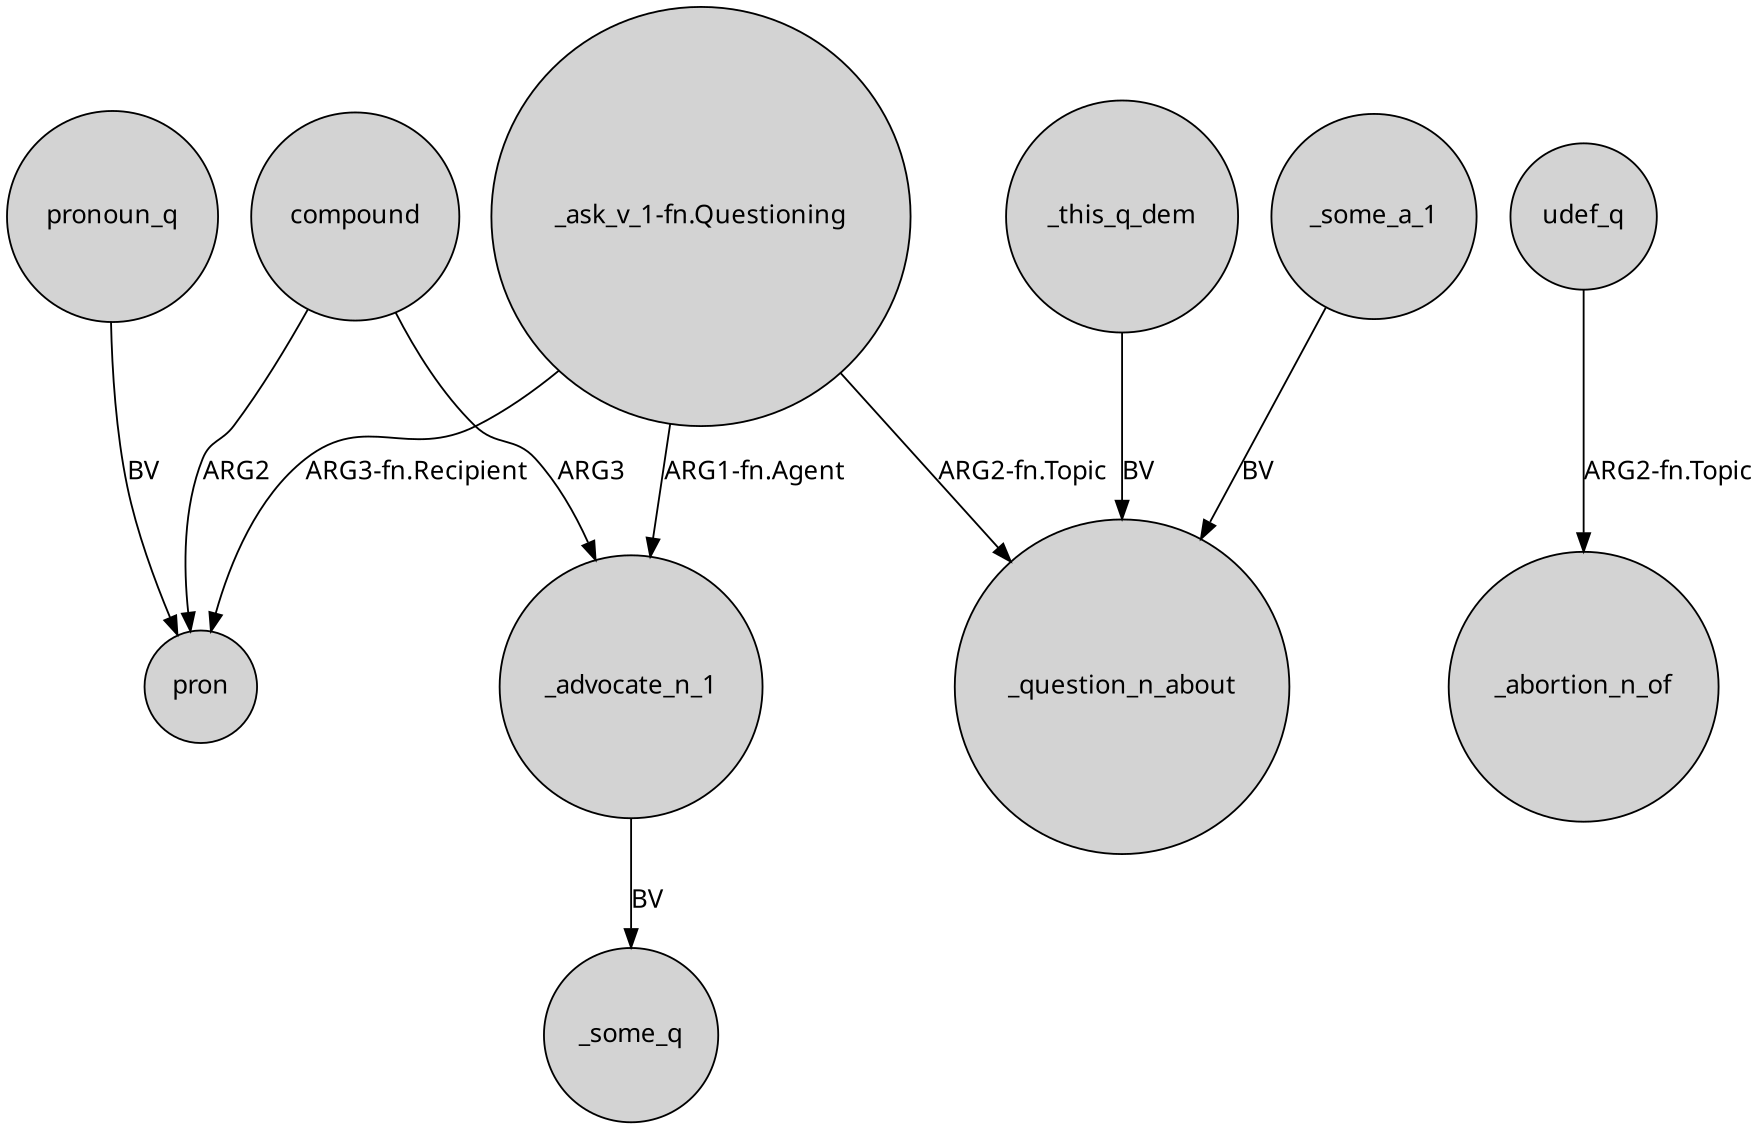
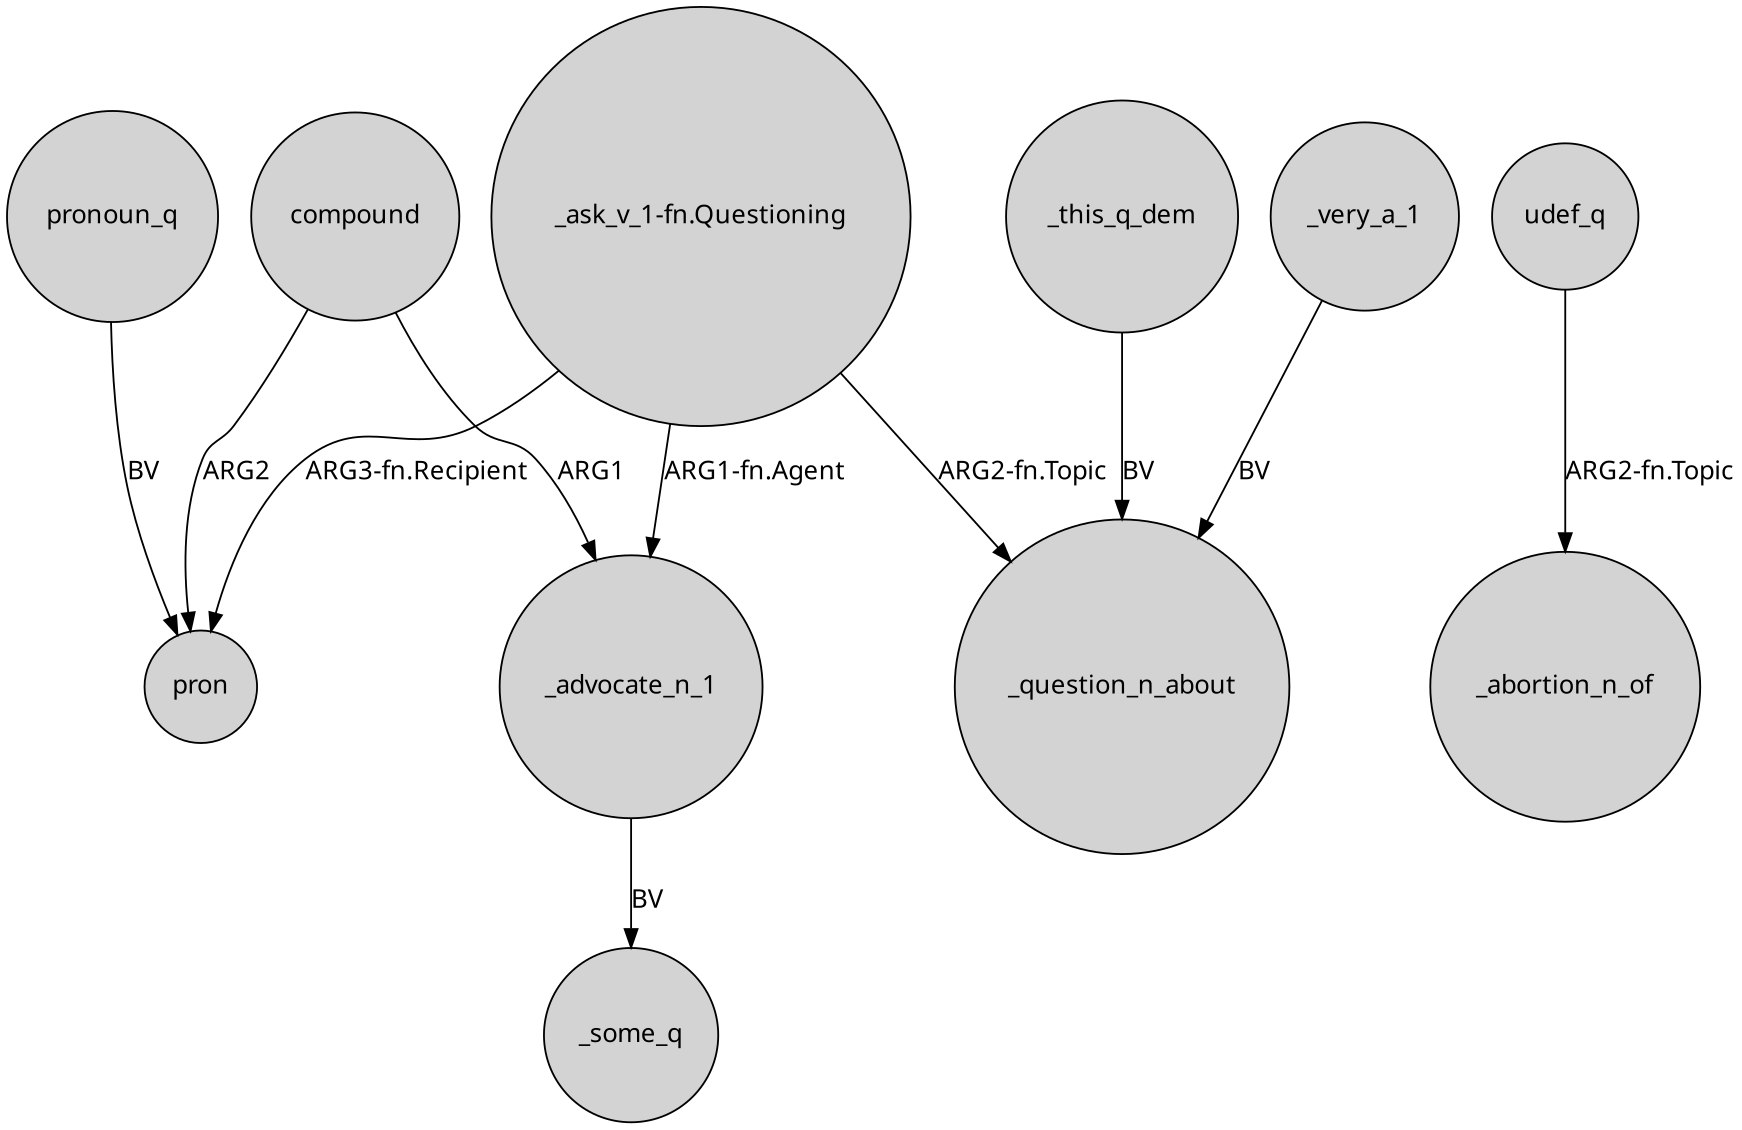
node "_some_a_1": label "_some_a_1" -> "_very_a_1"
edge "compound" -> "_advocate_n_1": label "ARG3" -> "ARG1"
